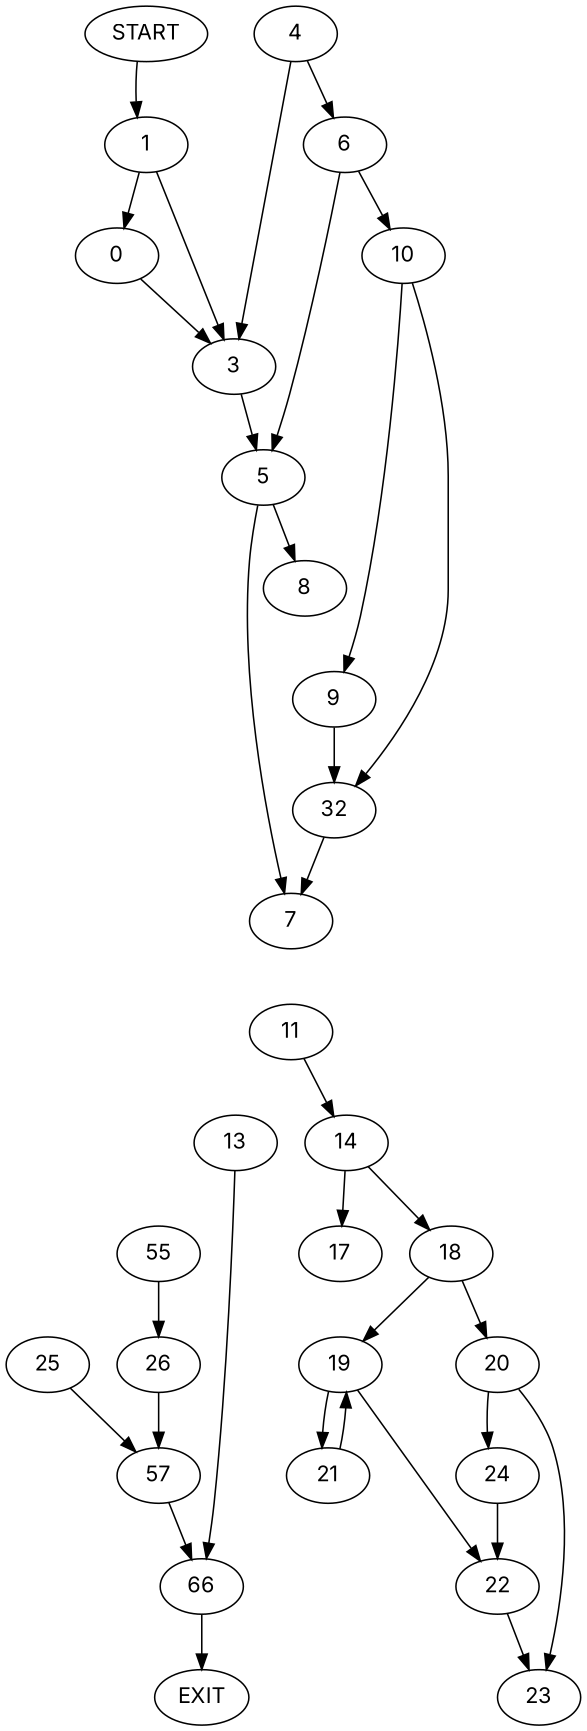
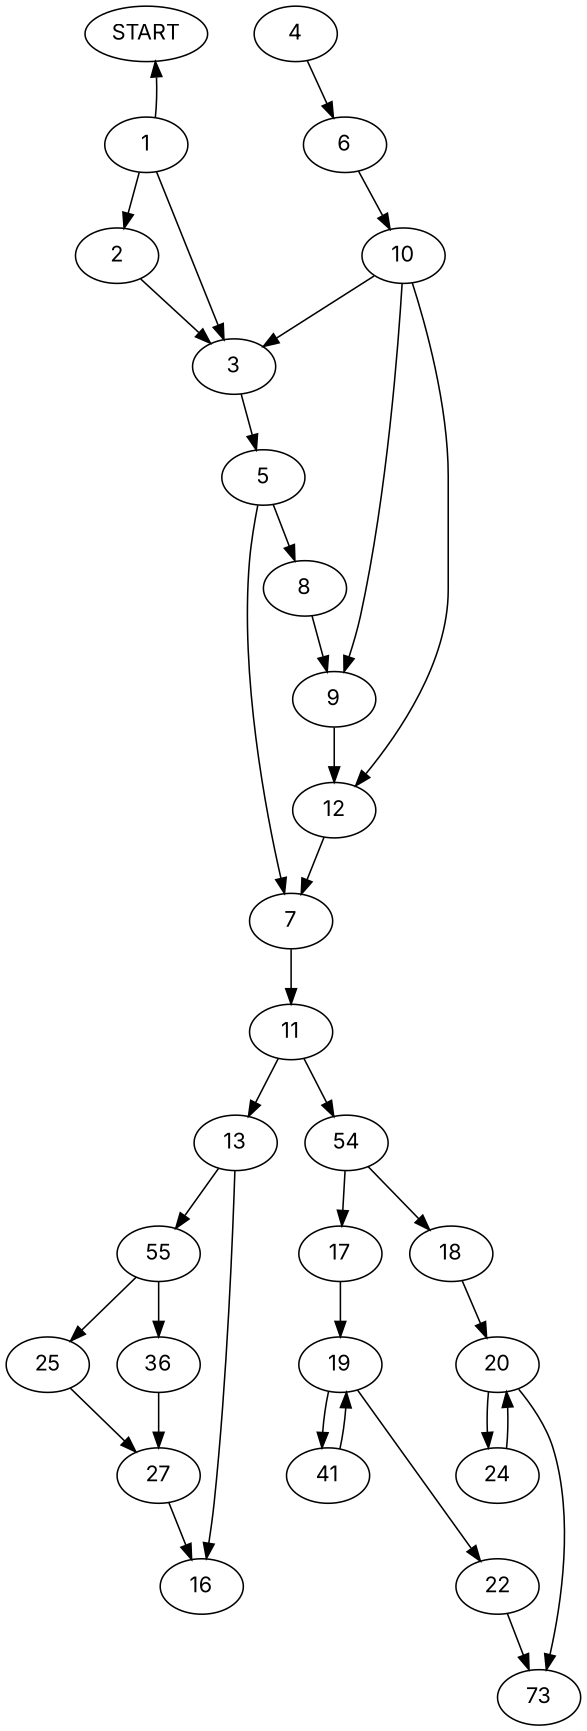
edge "START" -> "1": reversed
edge "4" -> "3": now "10" -> "3"
node "0": label "0" -> "2"
edge "6" -> "5": removed
edge "8" -> "9": added
node "32": label "32" -> "12"
edge "7" -> "11": added
edge "11" -> "13": added
node "14": label "14" -> "54"
edge "13" -> "55": added
edge "55" -> "25": added
edge "18" -> "19": now "17" -> "19"
node "26": label "26" -> "36"
node "57": label "57" -> "27"
node "21": label "21" -> "41"
edge "24" -> "22": now "24" -> "20"
node "66": label "66" -> "16"
node "EXIT": removed
node "23": label "23" -> "73"
